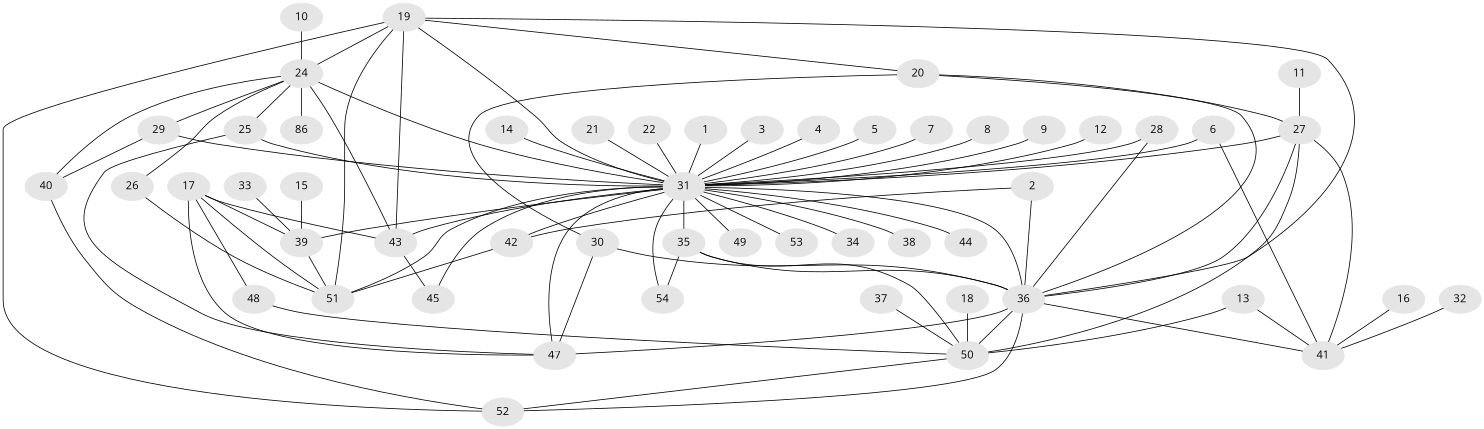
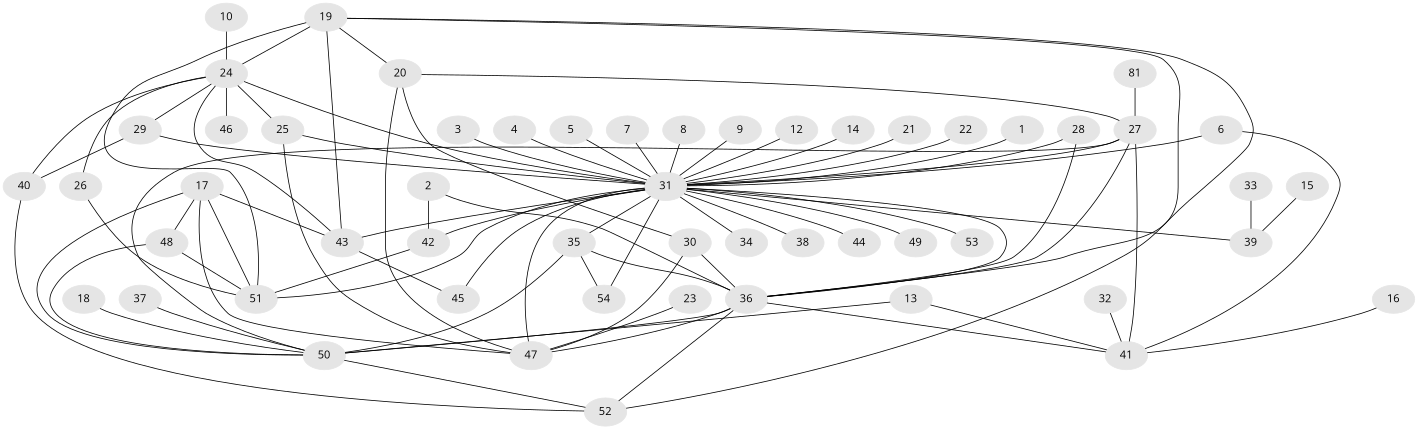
node "11": label "11" -> "81"
edge "20" -- "36": now "20" -- "47"
edge "19" -- "31": removed
node "86": label "86" -> "46"
edge "17" -- "39": now "17" -- "50"
edge "39" -- "51": now "48" -- "51"
node "23": added
